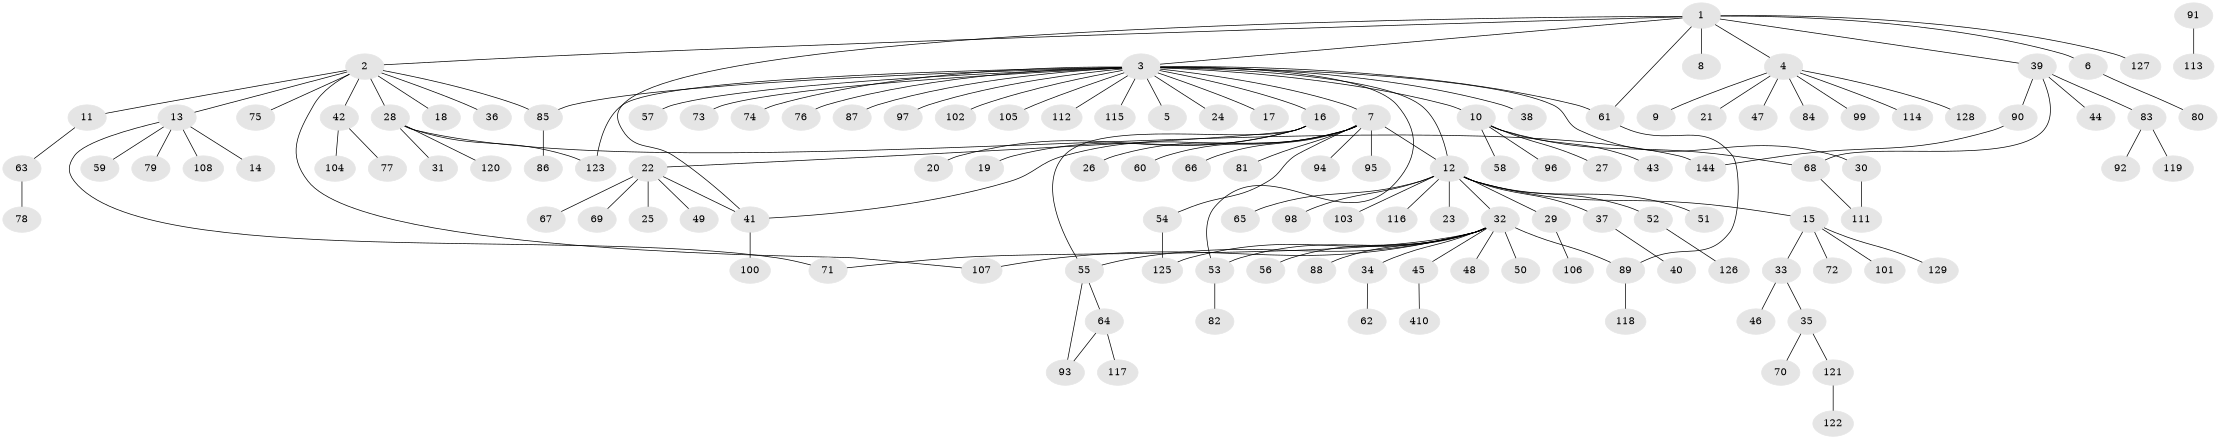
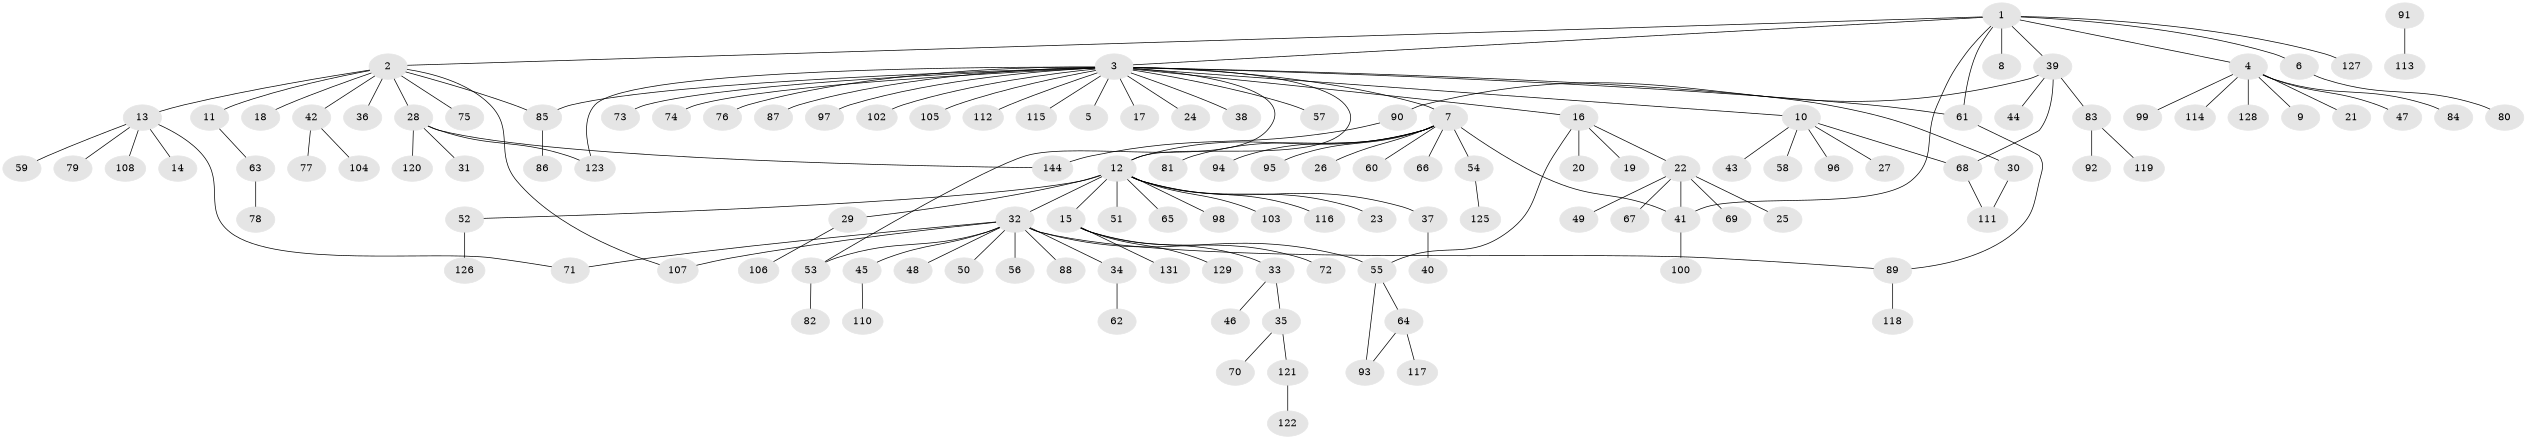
edge "32" -- "125": removed
node "101": label "101" -> "131"
node "410": label "410" -> "110"
